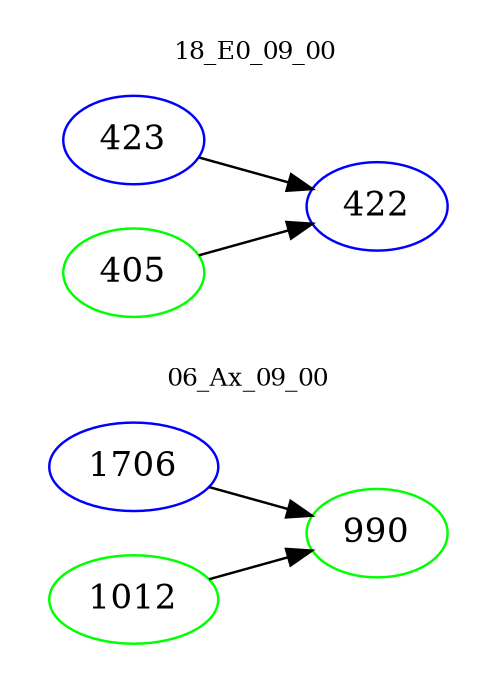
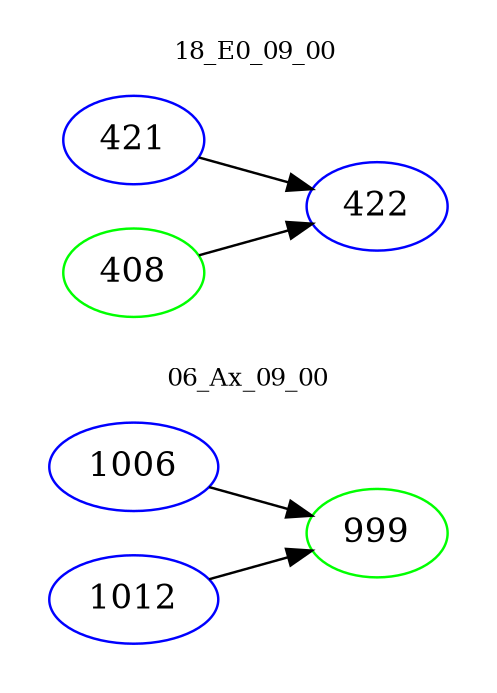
node "423": label "423" -> "421"
node "405": label "405" -> "408"
node "1706": label "1706" -> "1006"
node "990": label "990" -> "999"
node "1012": color green -> blue
